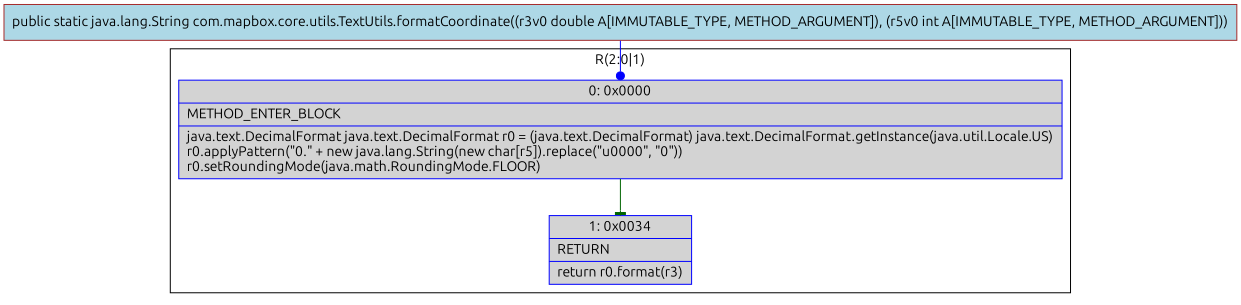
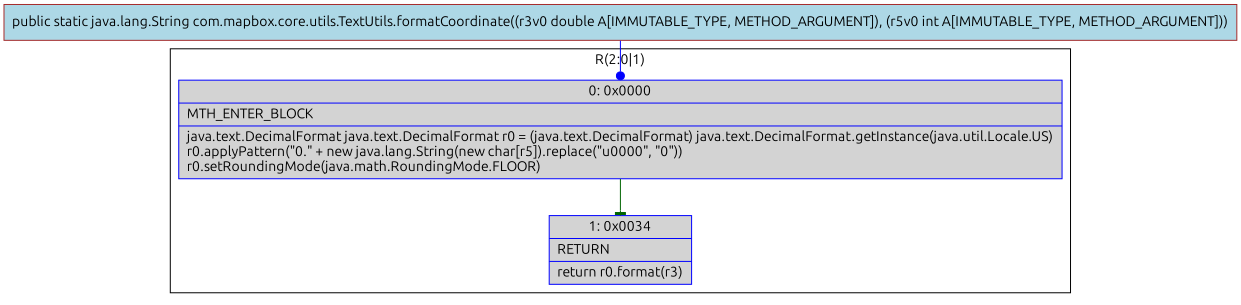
node "0: 0x0000": text "METHOD_ENTER_BLOCK" -> "MTH_ENTER_BLOCK"
